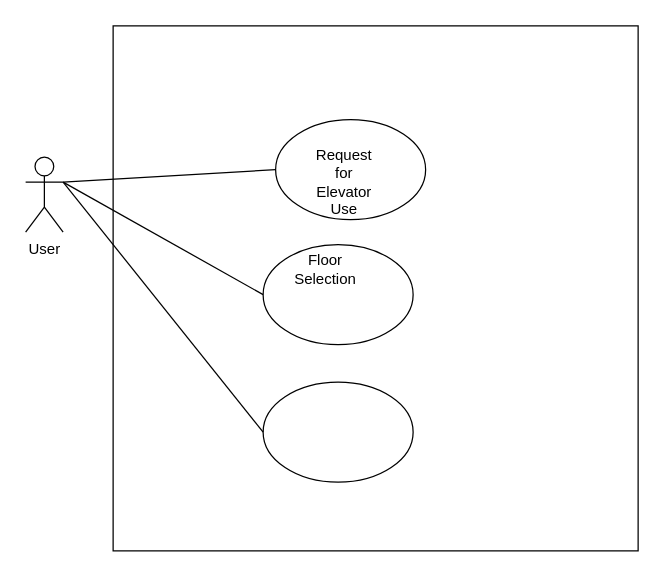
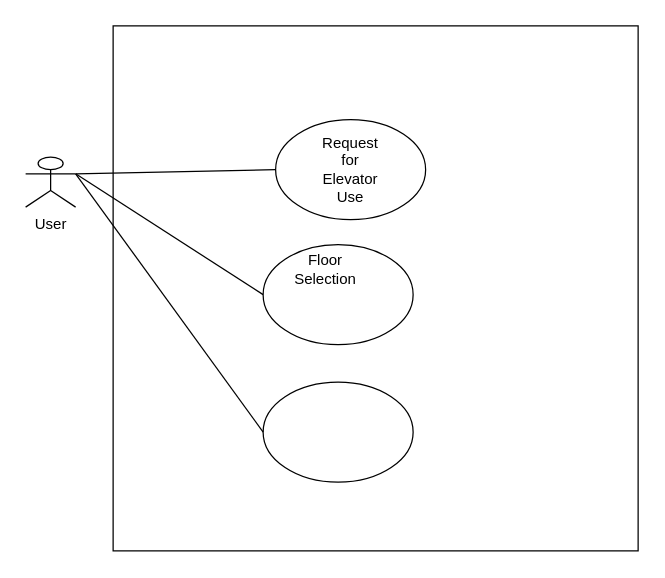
node "Request for Elevator Use": moved (344, 182) -> (351, 169)
node "User": size 38x75 -> 50x50
